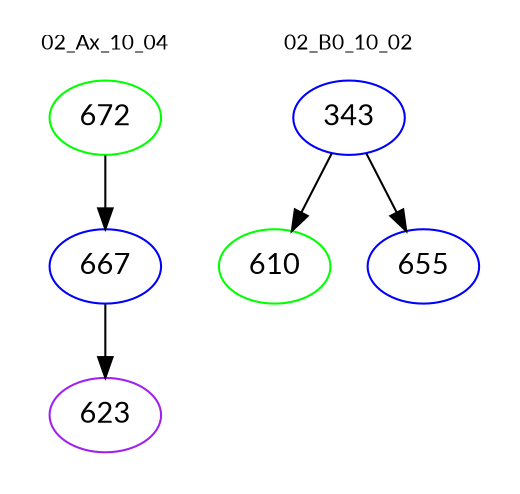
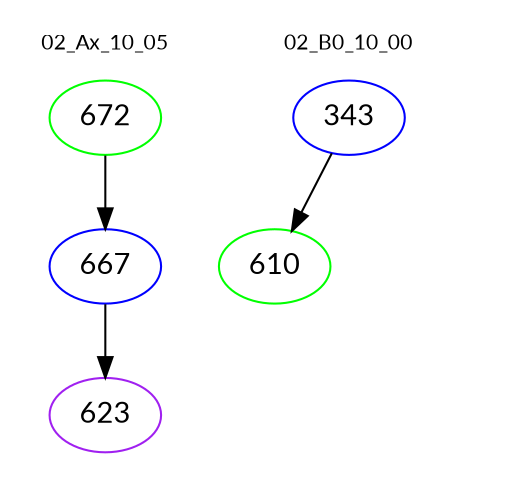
cluster "02_Ax_10_04": label "02_Ax_10_04" -> "02_Ax_10_05"
cluster "02_B0_10_02": label "02_B0_10_02" -> "02_B0_10_00"
node "655": removed
